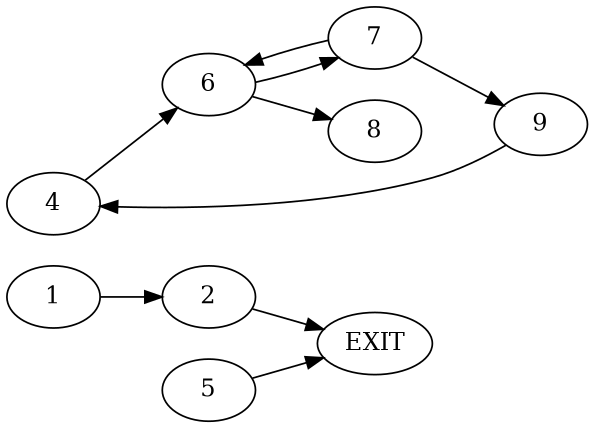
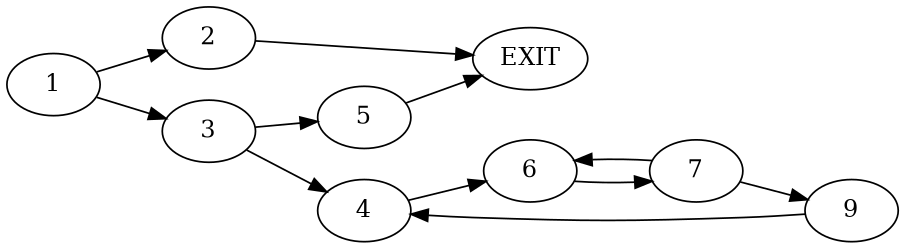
node "3": added
node "8": removed
